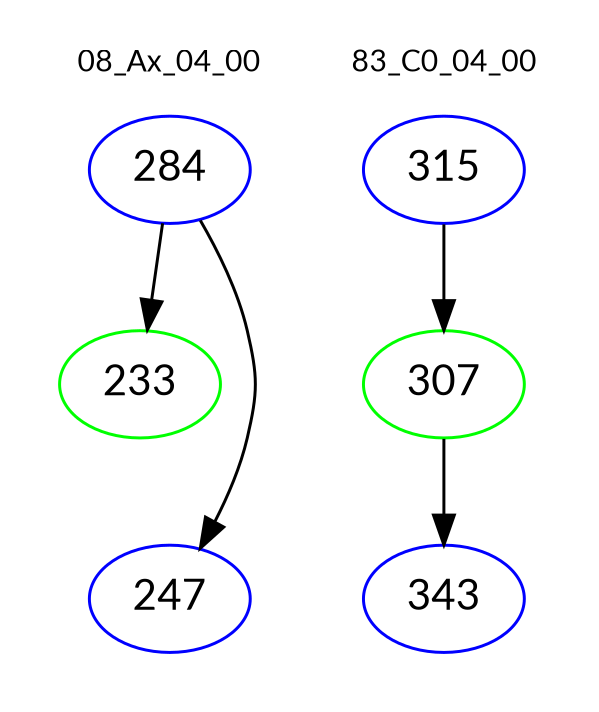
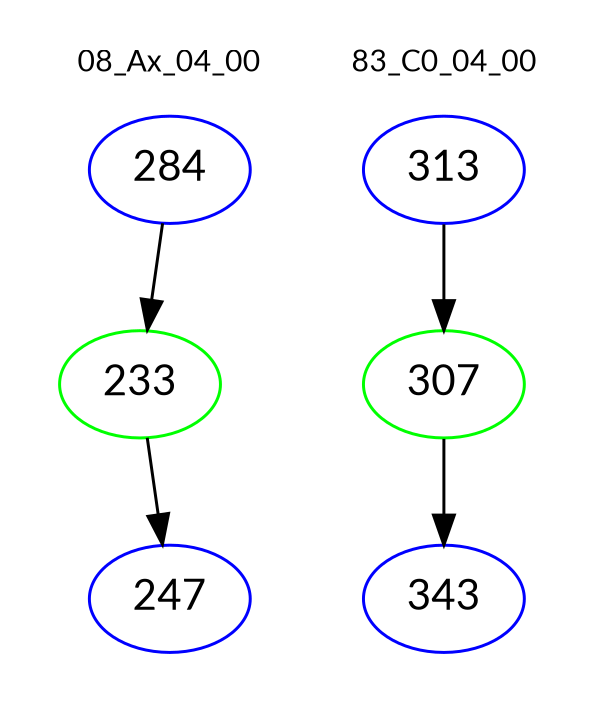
node "315": label "315" -> "313"
edge "284" -> "247": now "233" -> "247"
